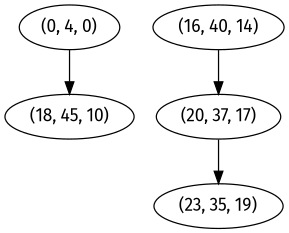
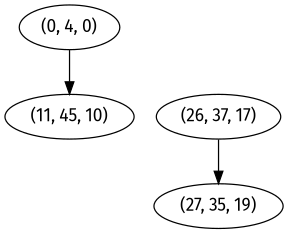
node "(16, 40, 14)": removed
node "(18, 45, 10)": label "(18, 45, 10)" -> "(11, 45, 10)"
node "(20, 37, 17)": label "(20, 37, 17)" -> "(26, 37, 17)"
node "(23, 35, 19)": label "(23, 35, 19)" -> "(27, 35, 19)"
